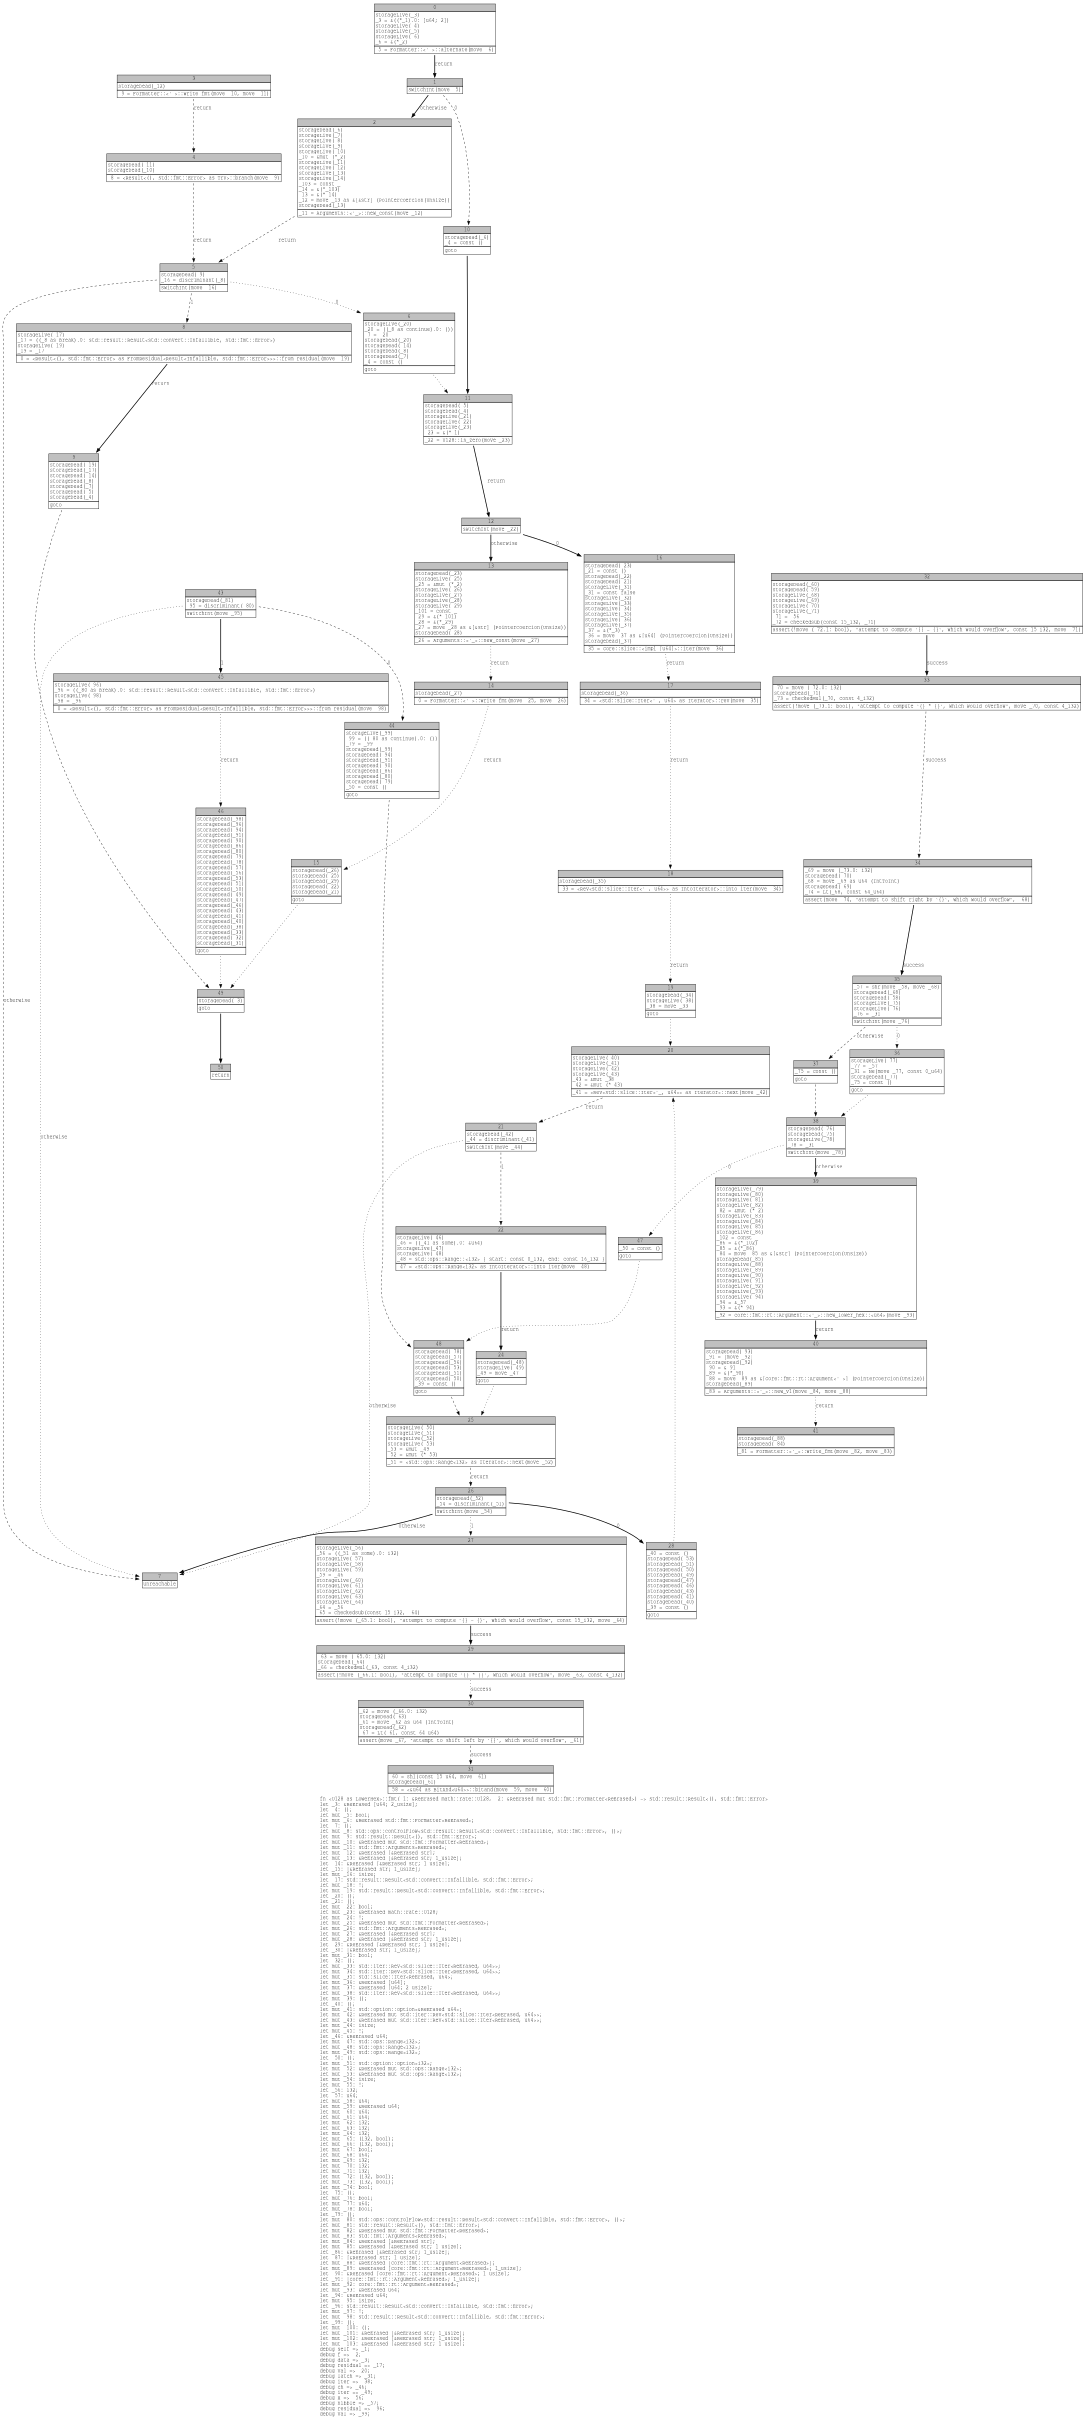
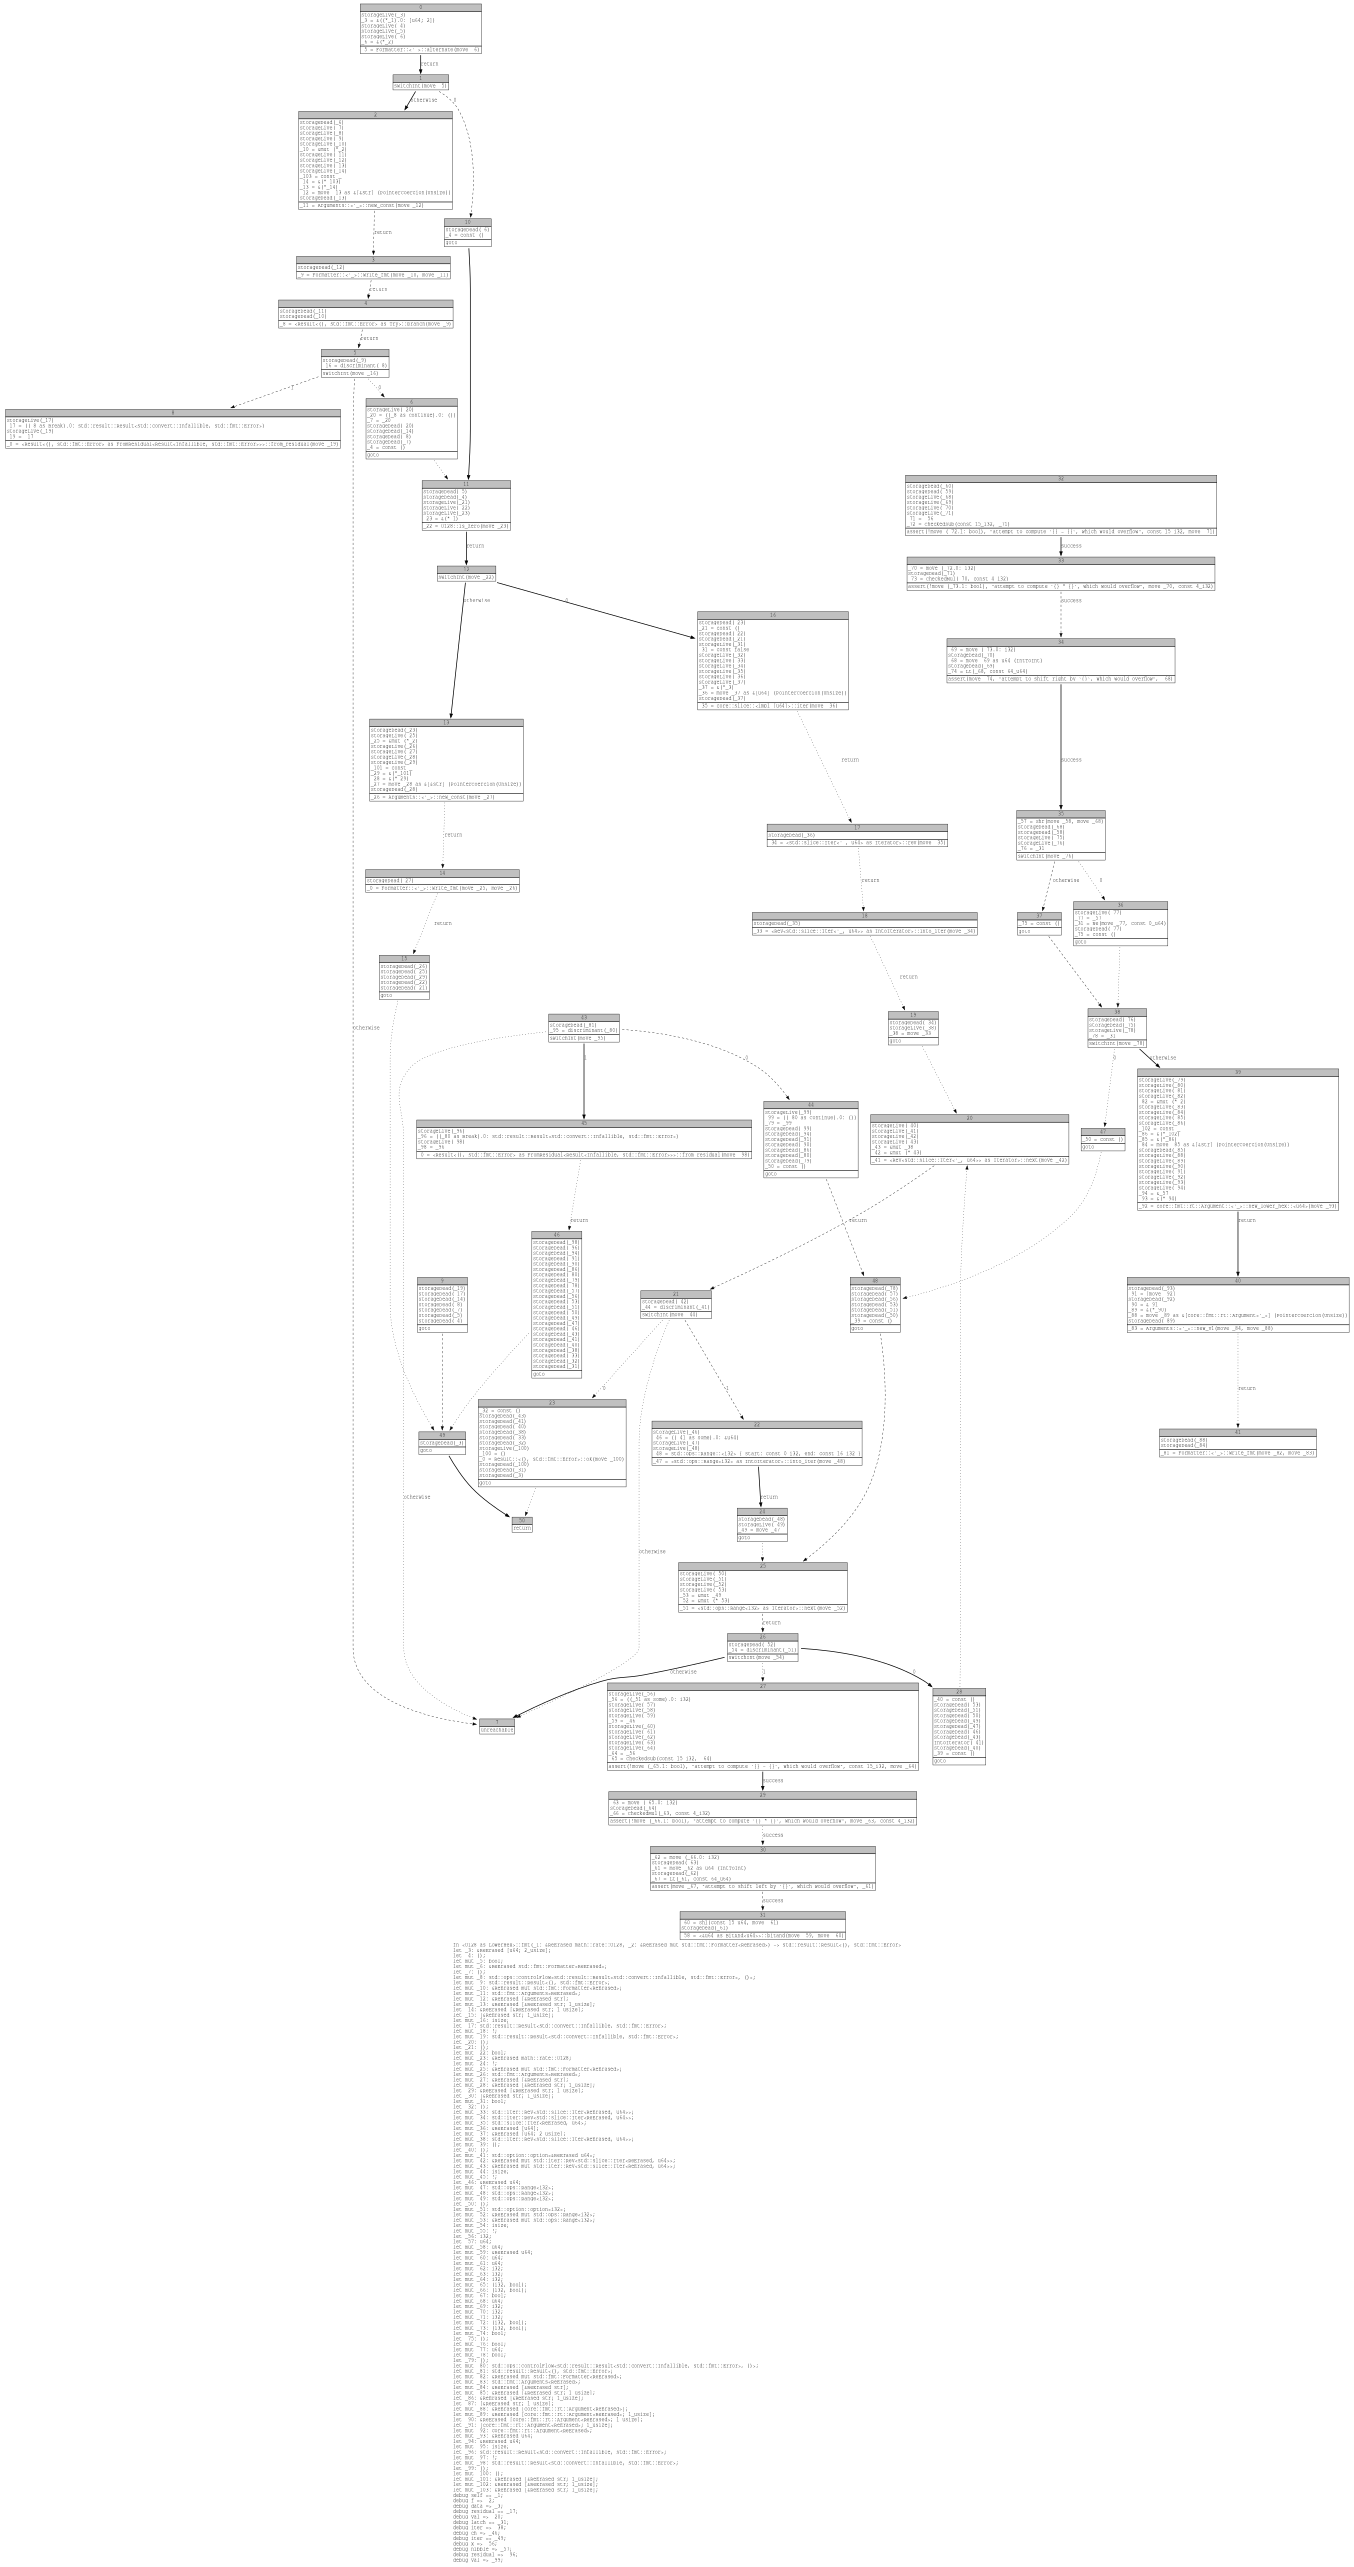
edge "2" -> "5": now "2" -> "3"
edge "8" -> "9": removed, label "return"
node "23": added
node "28": text "StorageDead(_41)" -> "IntoIterator(_41)"
